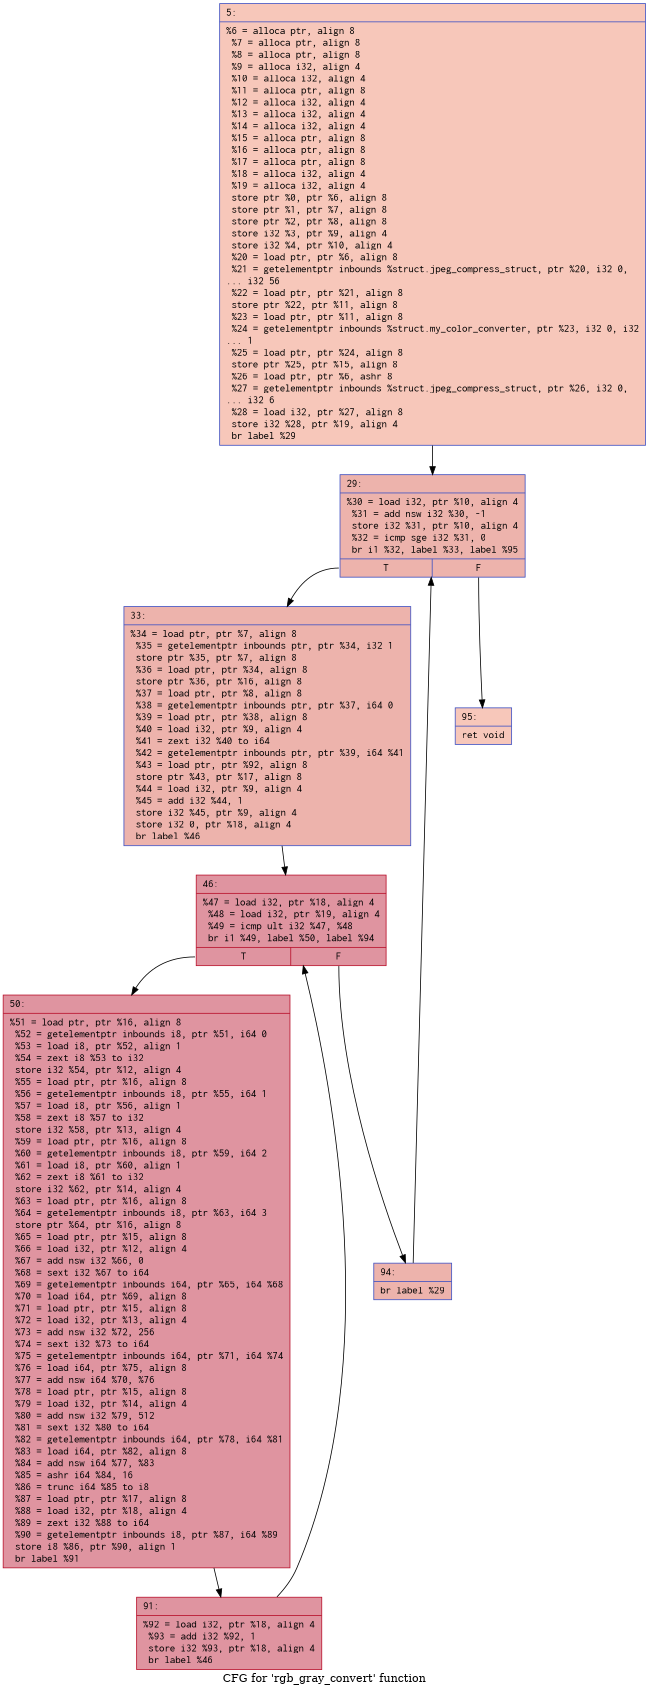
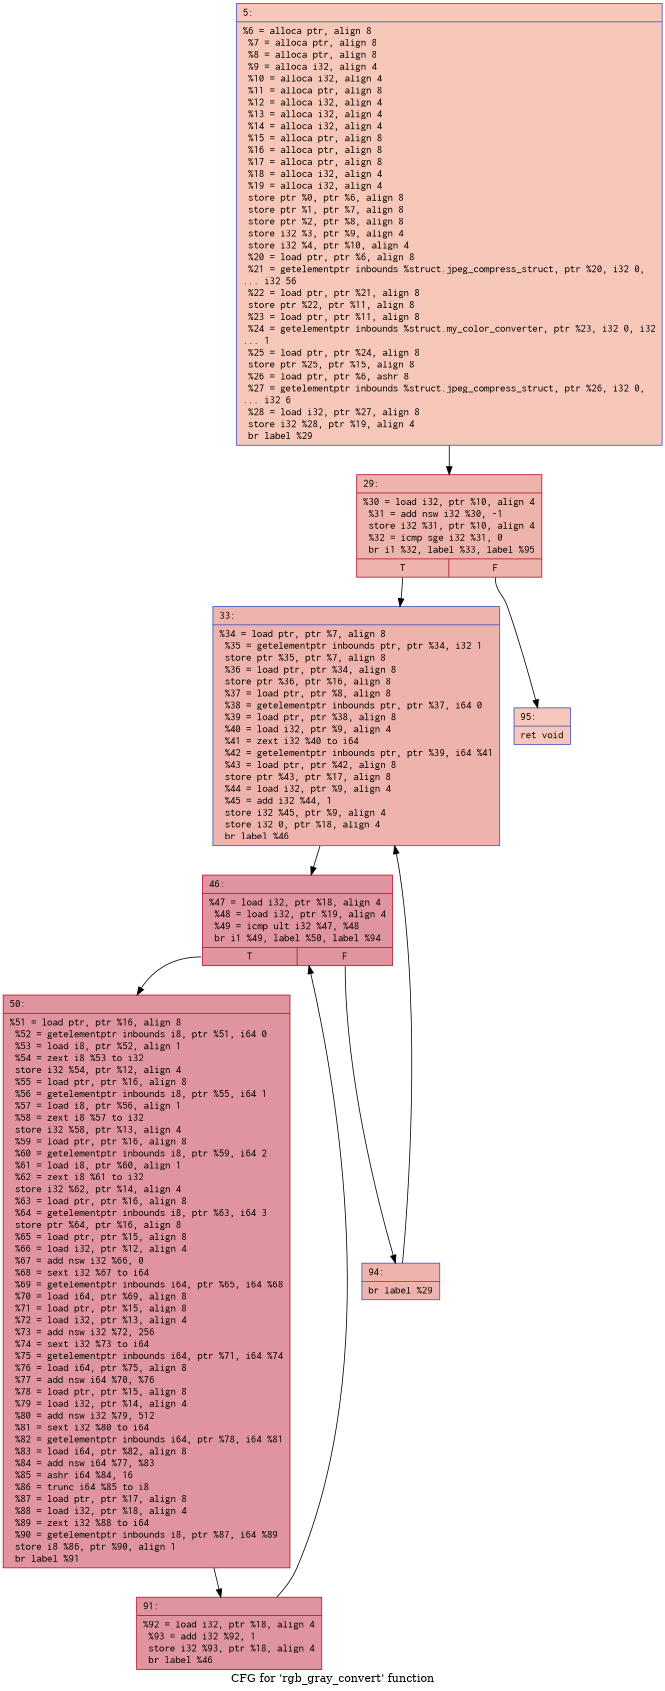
node "29:": color #3d50c3ff -> #b70d28ff
node "33:": text "%43 = load ptr, ptr %92, align 8" -> "%43 = load ptr, ptr %42, align 8"
edge "94:" -> "29:": now "94:" -> "33:"
